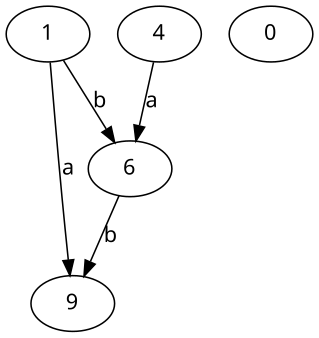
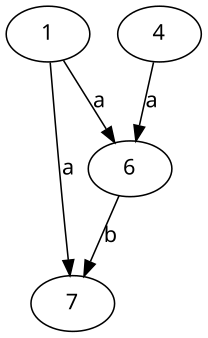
node "0": removed
edge "1" -> "6": label "b" -> "a"
node "9": label "9" -> "7"
